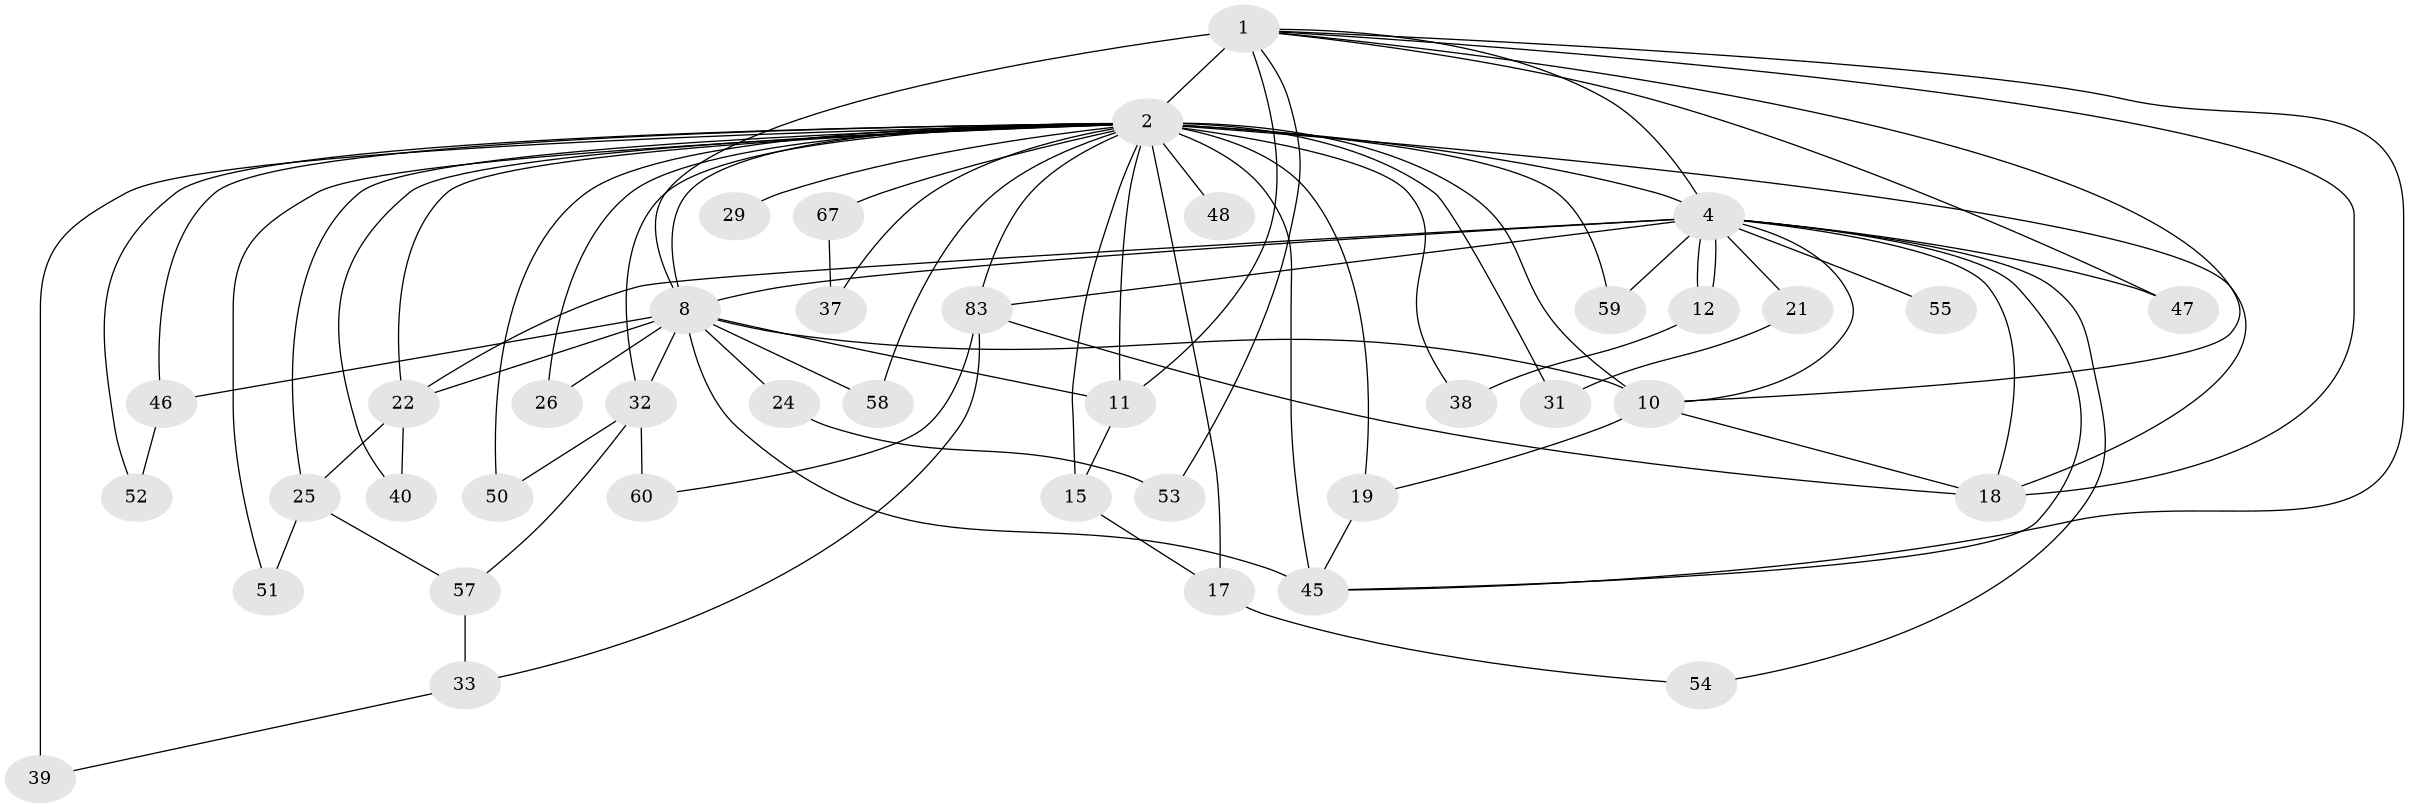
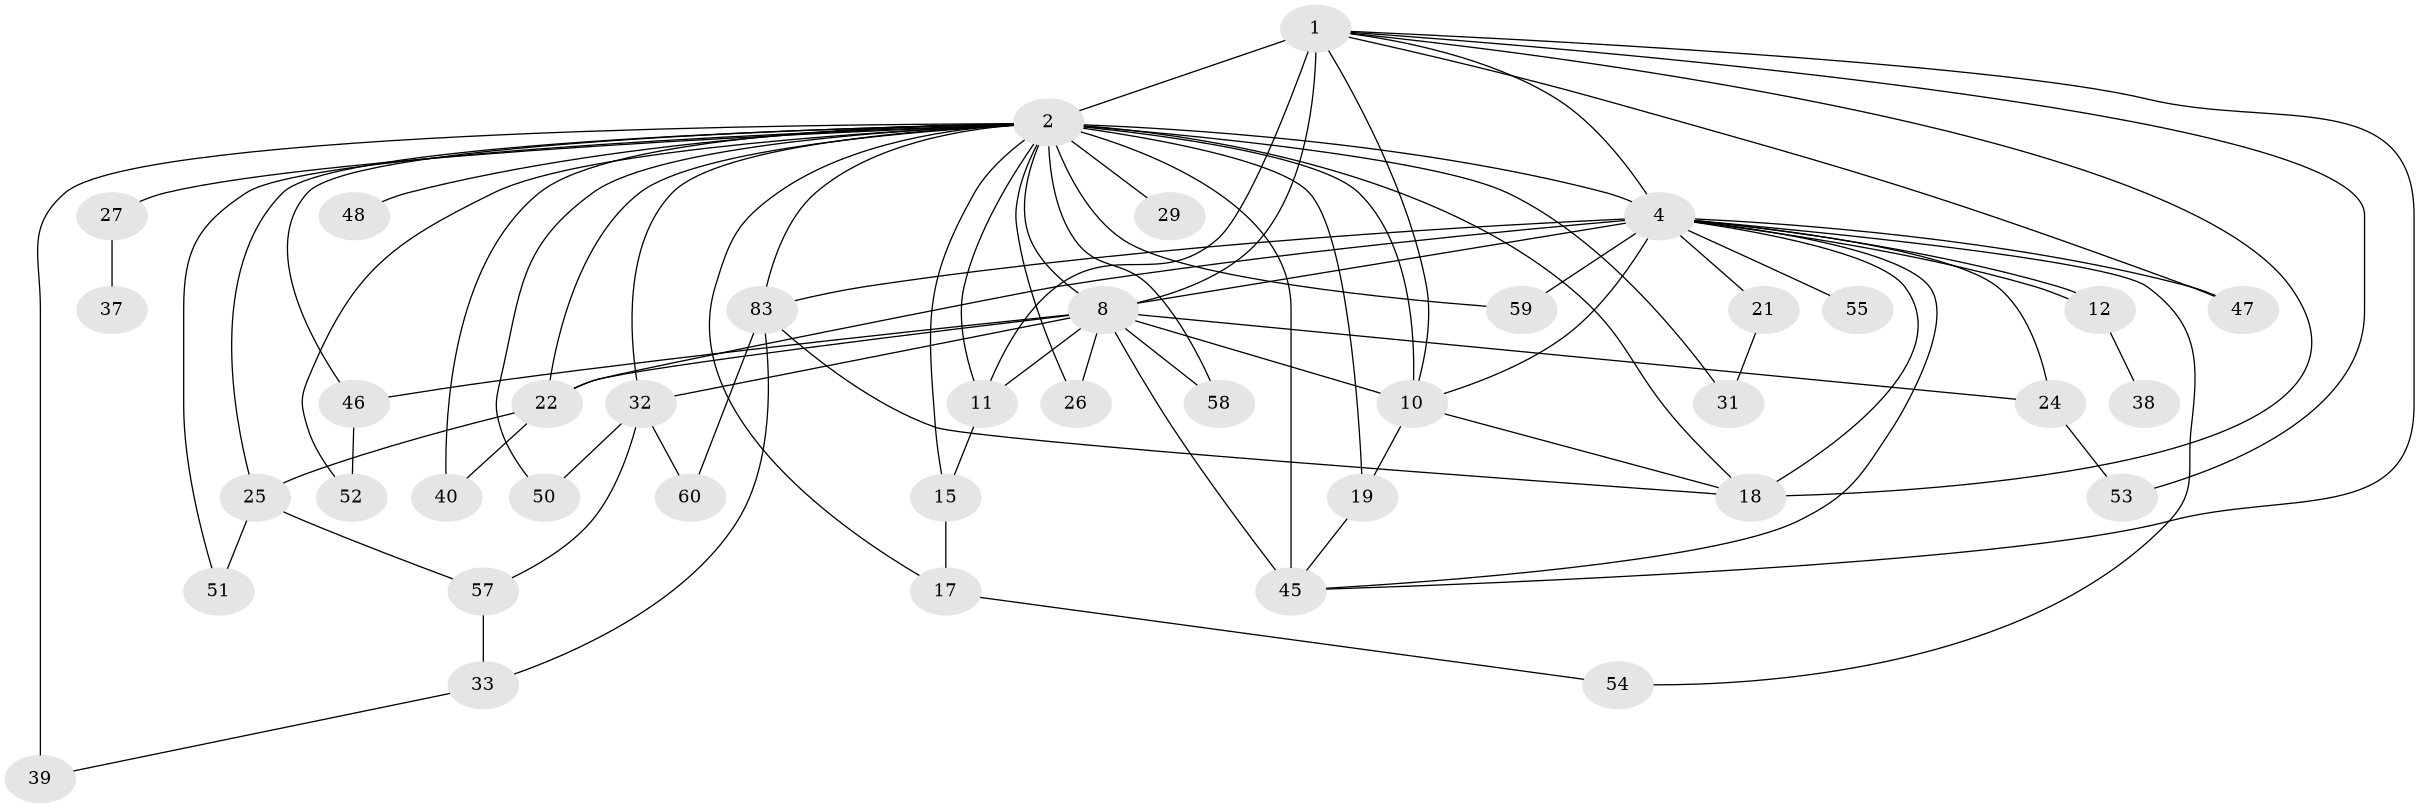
edge "2" -- "37": removed
edge "2" -- "38": removed
node "67": label "67" -> "27"
edge "4" -- "24": added
